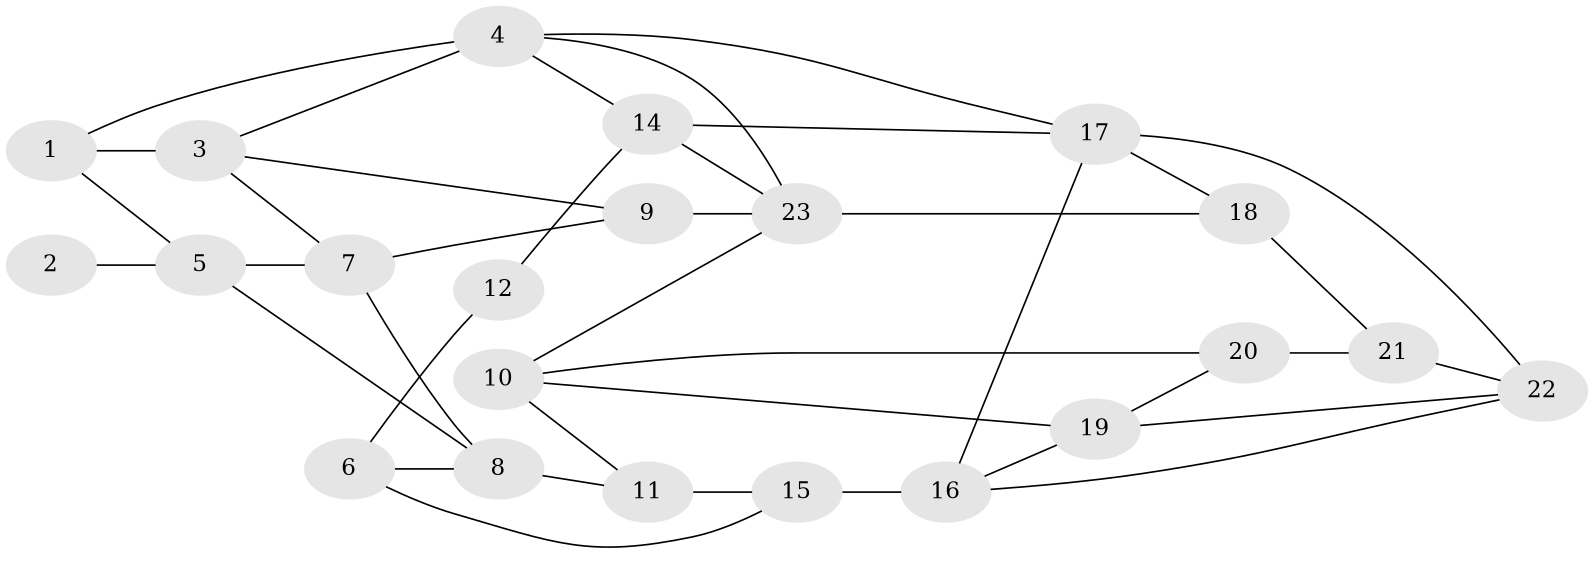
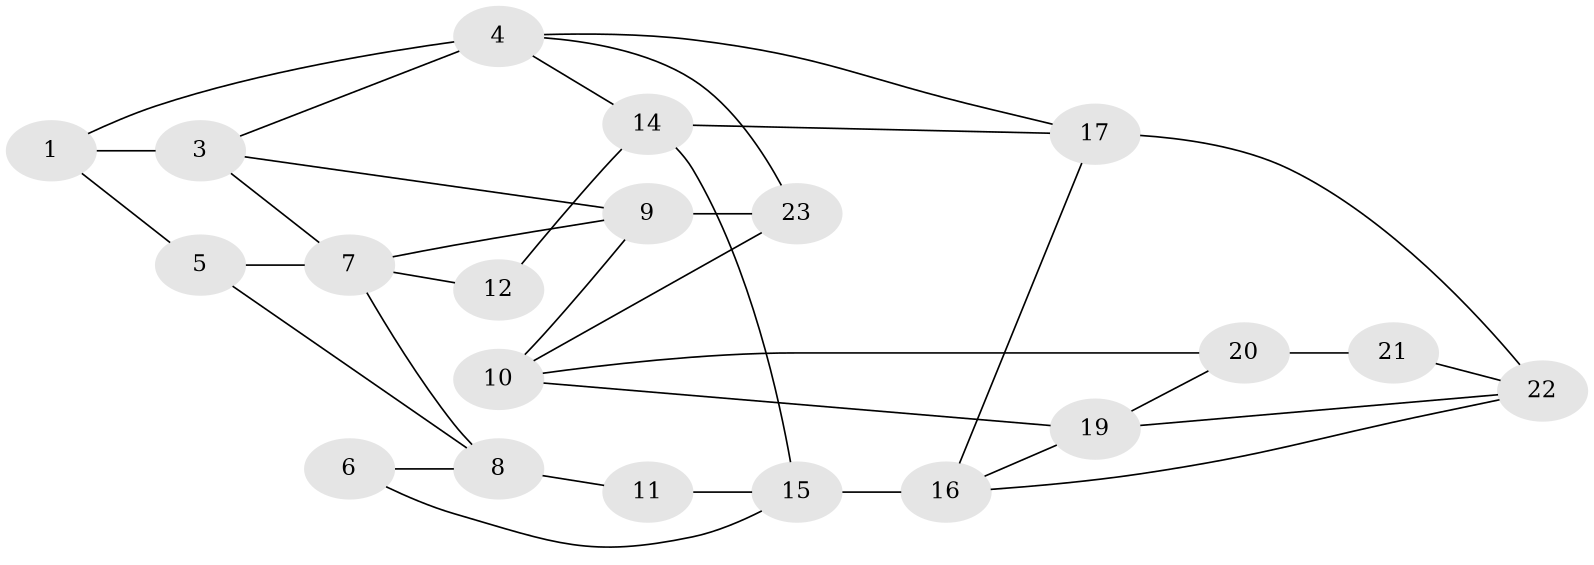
edge "14" -- "23": now "14" -- "15"
node "18": removed
node "2": removed
edge "12" -- "6": now "12" -- "7"
edge "10" -- "11": now "10" -- "9"
